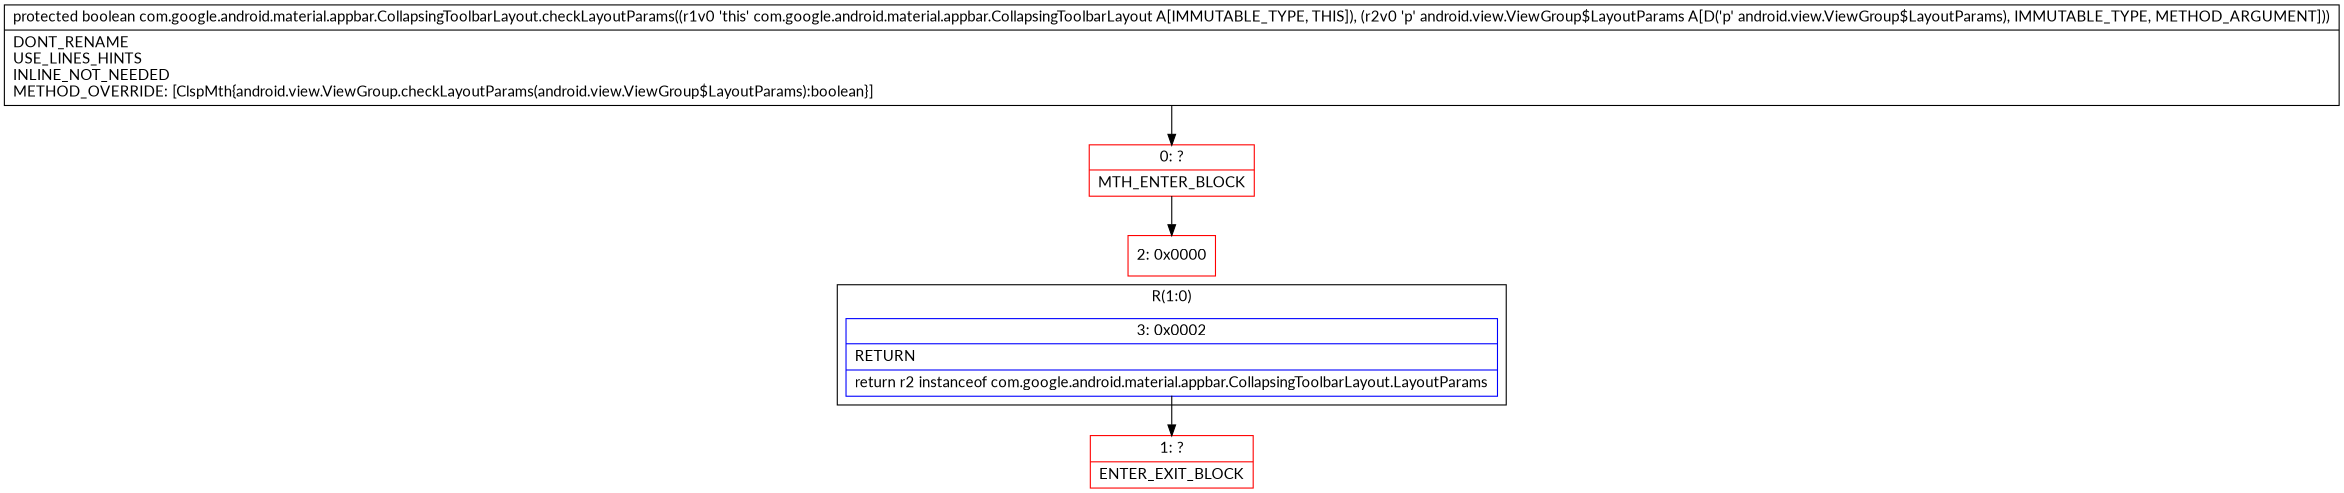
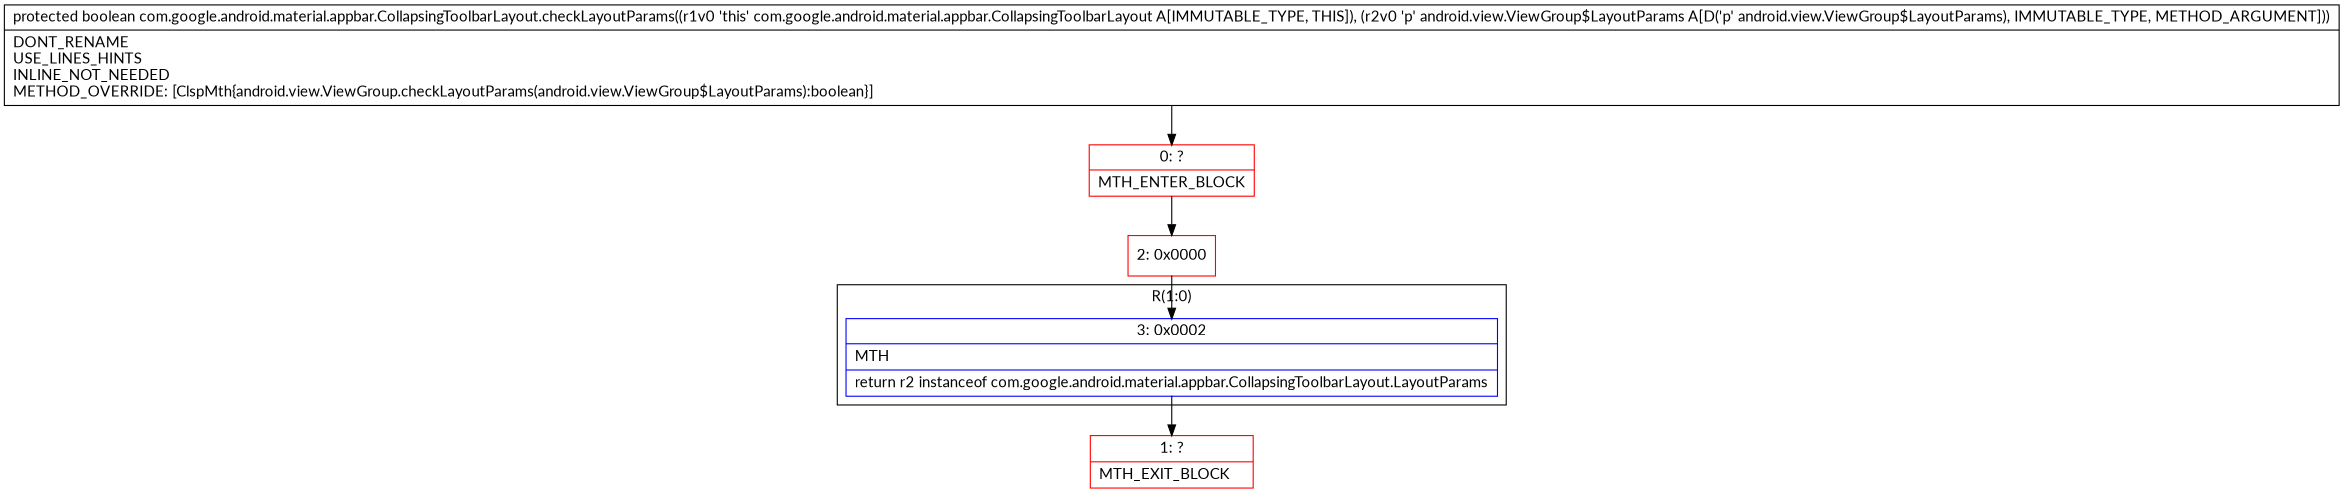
edge "2: 0x0000" -> "3: 0x0002": added
node "3: 0x0002": text "RETURN" -> "MTH"
node "1: ?": text "ENTER_EXIT_BLOCK" -> "MTH_EXIT_BLOCK"
